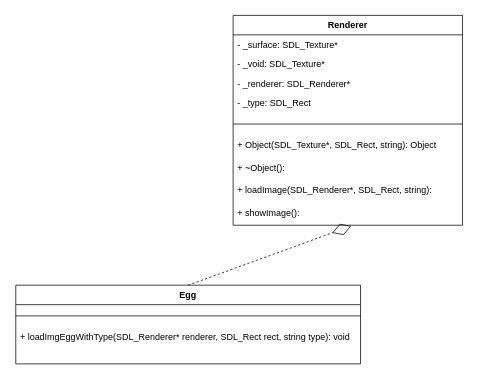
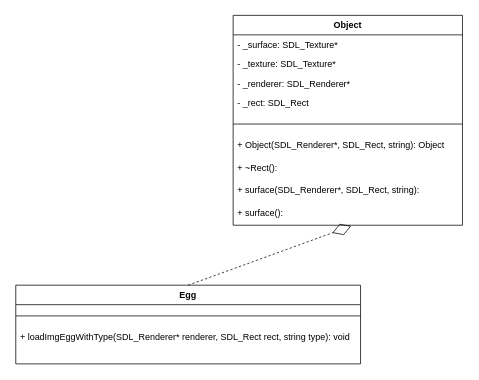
node "Renderer": label "Renderer" -> "Object"
node "- _void: SDL_Texture*": label "- _void: SDL_Texture*" -> "- _texture: SDL_Texture*"
node "- _type: SDL_Rect": label "- _type: SDL_Rect" -> "- _rect: SDL_Rect"
node "+ Object(SDL_Texture*, SDL_Rect, string): Object": label "+ Object(SDL_Texture*, SDL_Rect, string): Object" -> "+ Object(SDL_Renderer*, SDL_Rect, string): Object"
node "+ ~Object():": label "+ ~Object():" -> "+ ~Rect():"
node "+ loadImage(SDL_Renderer*, SDL_Rect, string):": label "+ loadImage(SDL_Renderer*, SDL_Rect, string):" -> "+ surface(SDL_Renderer*, SDL_Rect, string):"
node "+ showImage():": label "+ showImage():" -> "+ surface():"
